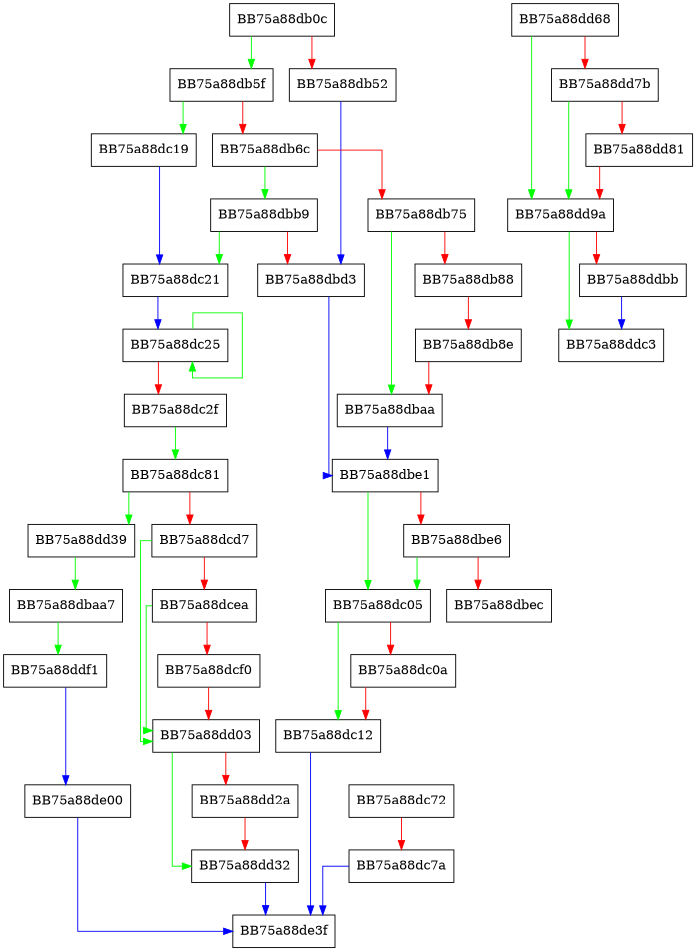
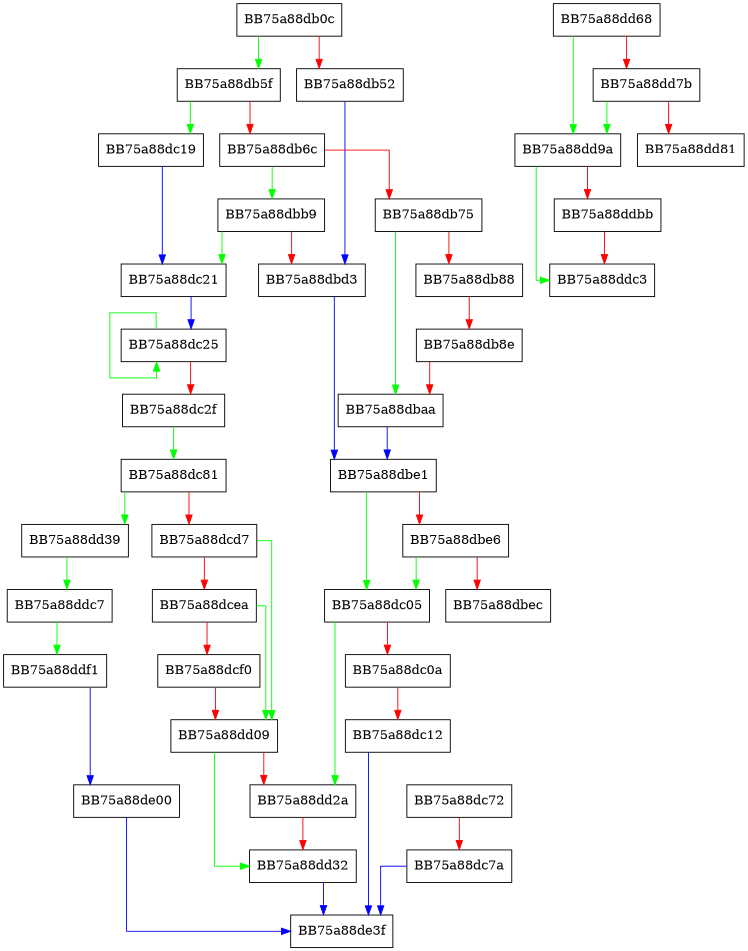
edge "BB75a88dd81" -> "BB75a88dd9a": removed
edge "BB75a88ddbb" -> "BB75a88ddc3": color blue -> red
node "BB75a88dbaa7": label "BB75a88dbaa7" -> "BB75a88ddc7"
edge "BB75a88dc05" -> "BB75a88dc12": now "BB75a88dc05" -> "BB75a88dd2a"
node "BB75a88dd03": label "BB75a88dd03" -> "BB75a88dd09"
